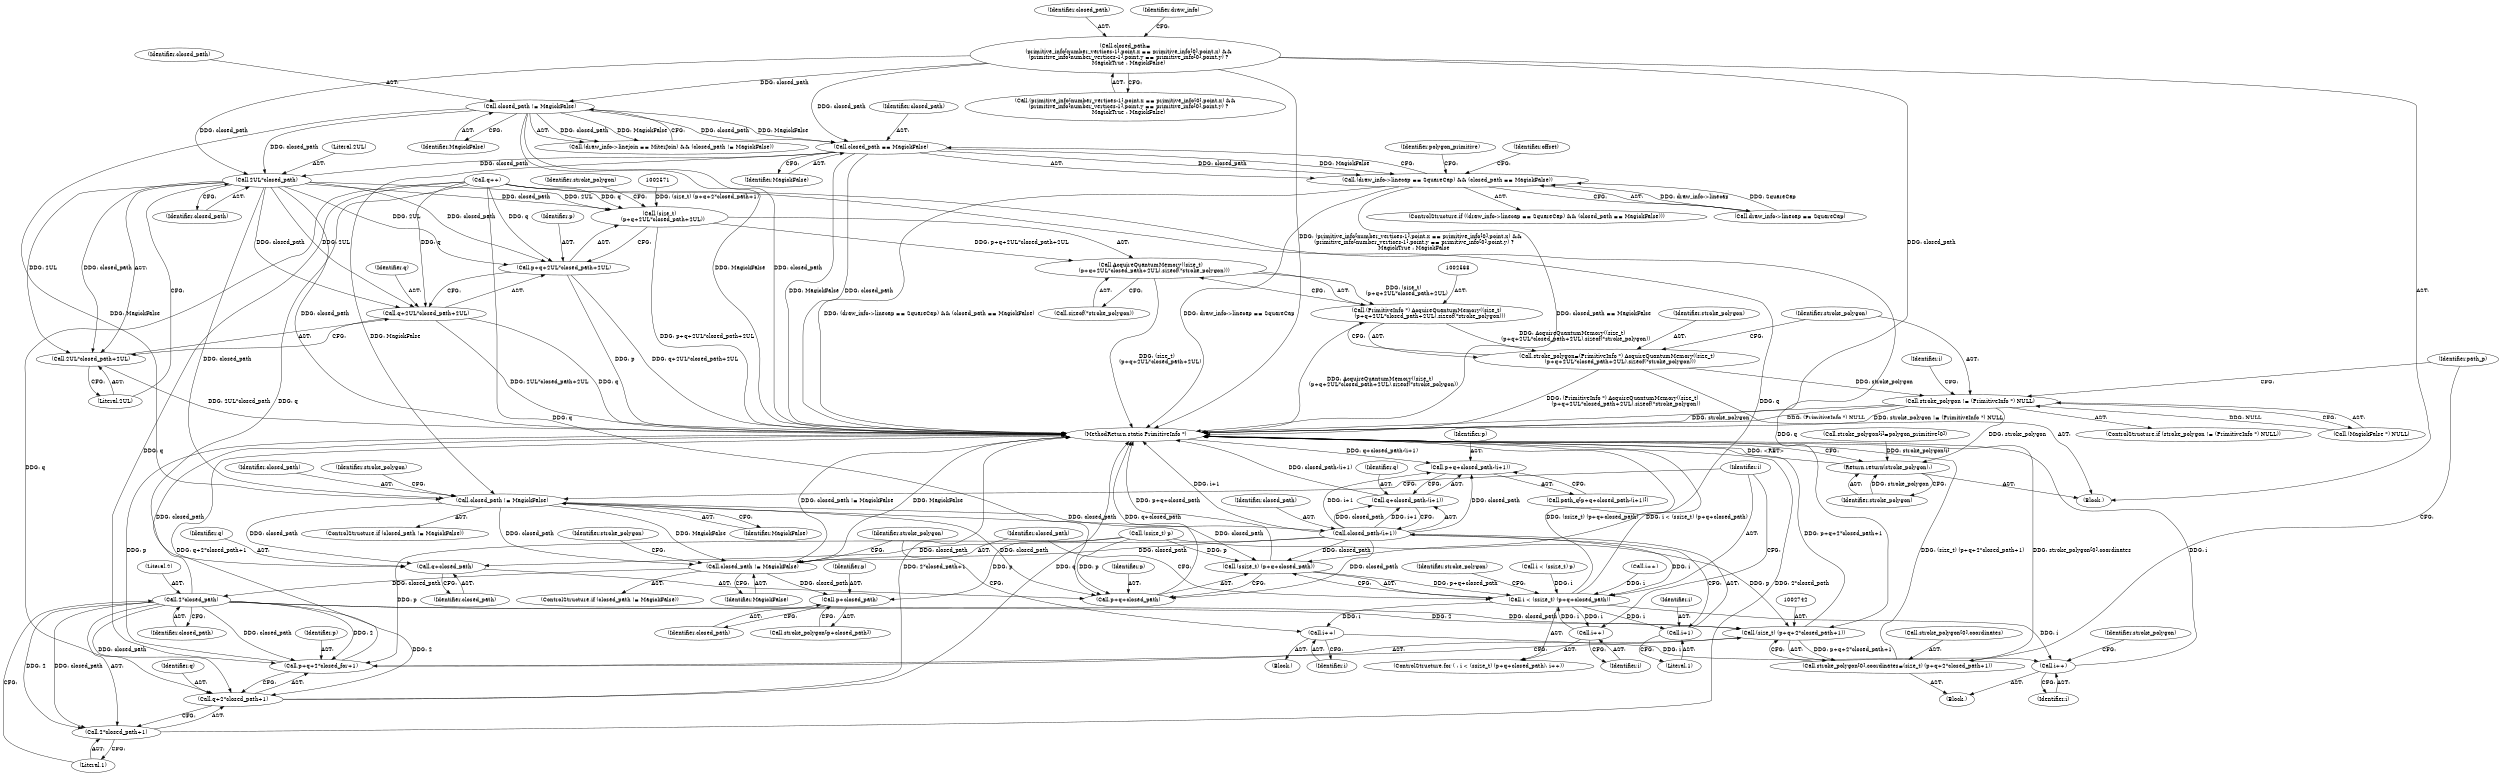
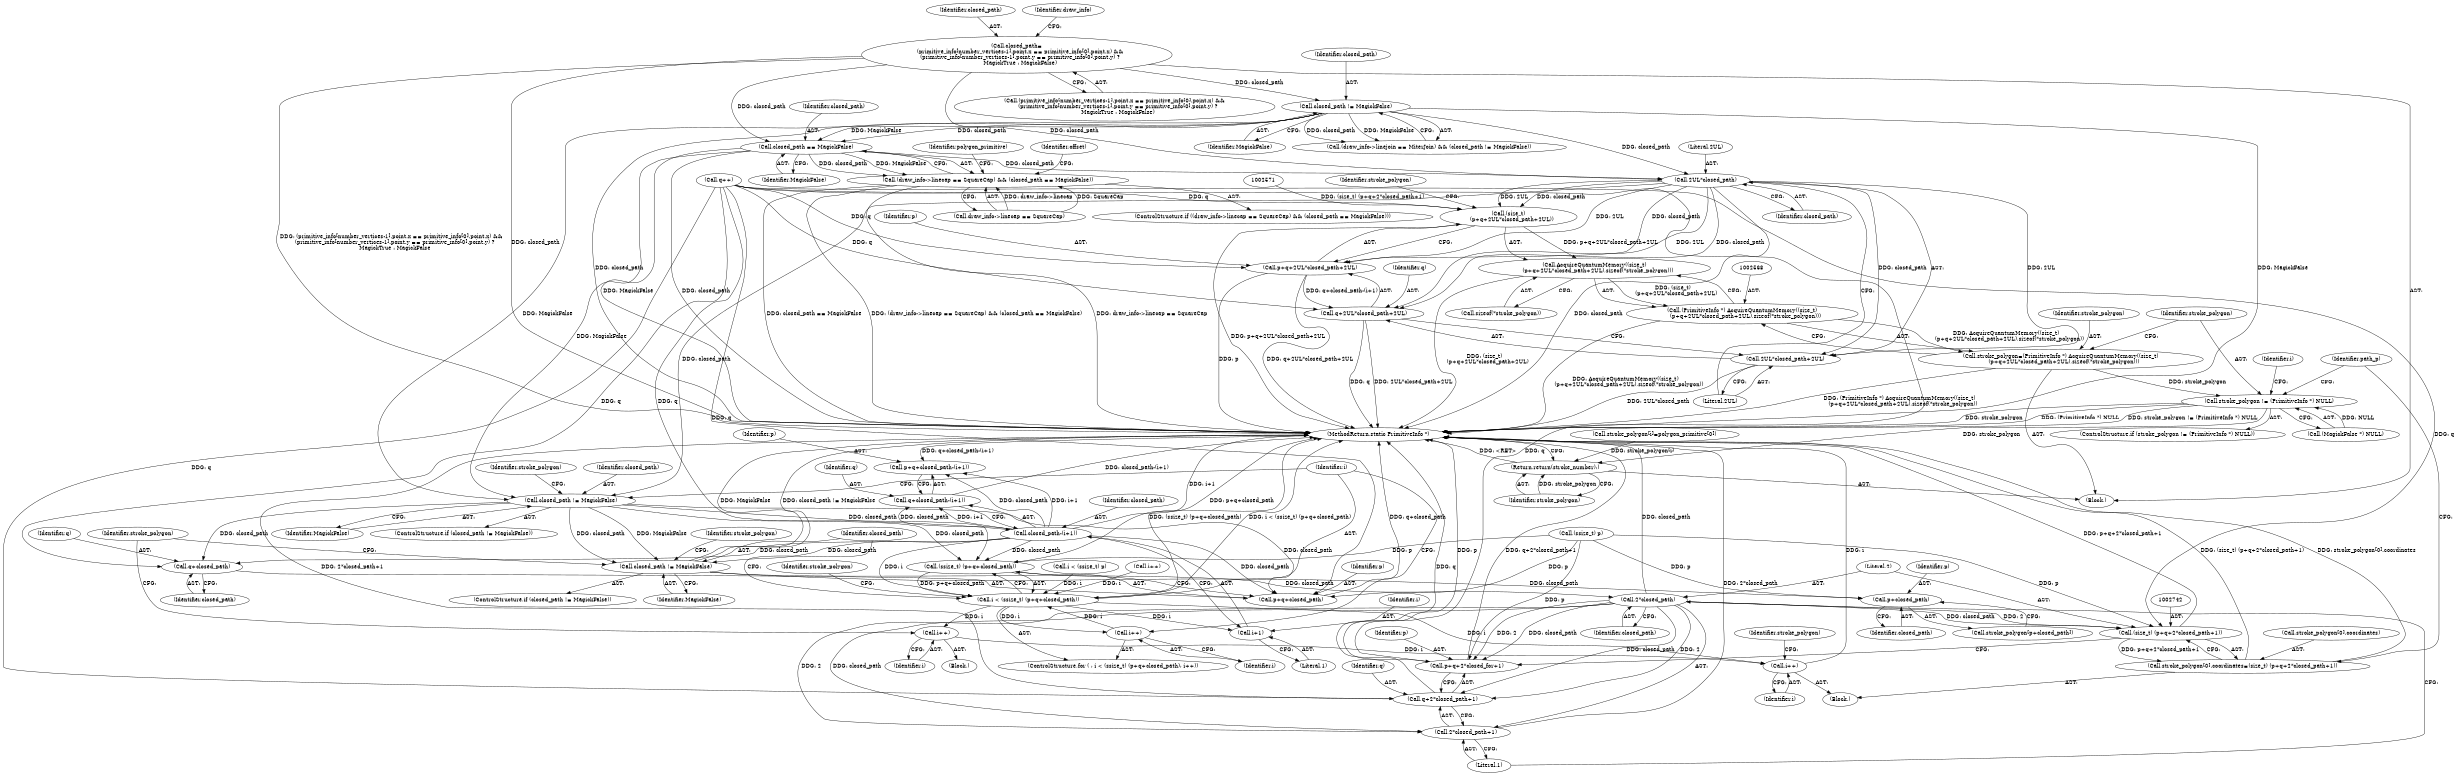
edge "(Call,p+q+2UL*closed_path+2UL)" -> "(Call,q+2UL*closed_path+2UL)": label "CFG: " -> "DDG: q+closed_path-(i+1)"
node "(Return,return(stroke_polygon);)": label "(Return,return(stroke_polygon);)" -> "(Return,return(stroke_number);)"
node "(Call,path_q[p+q+closed_path-(i+1)])": removed
edge "(Call,p+q+2*closed_for+1)" -> "(Call,(size_t) (p+q+2*closed_path+1))": now "(Literal,2)" -> "(Call,(size_t) (p+q+2*closed_path+1))"
